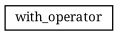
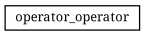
node "with_operator": label "with_operator" -> "operator_operator"
